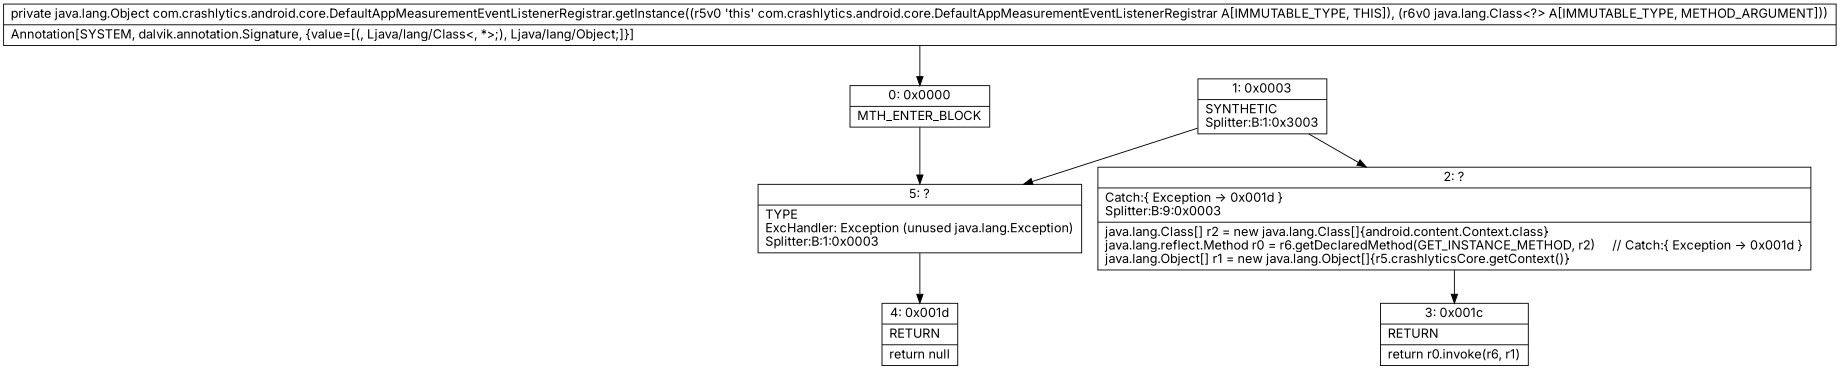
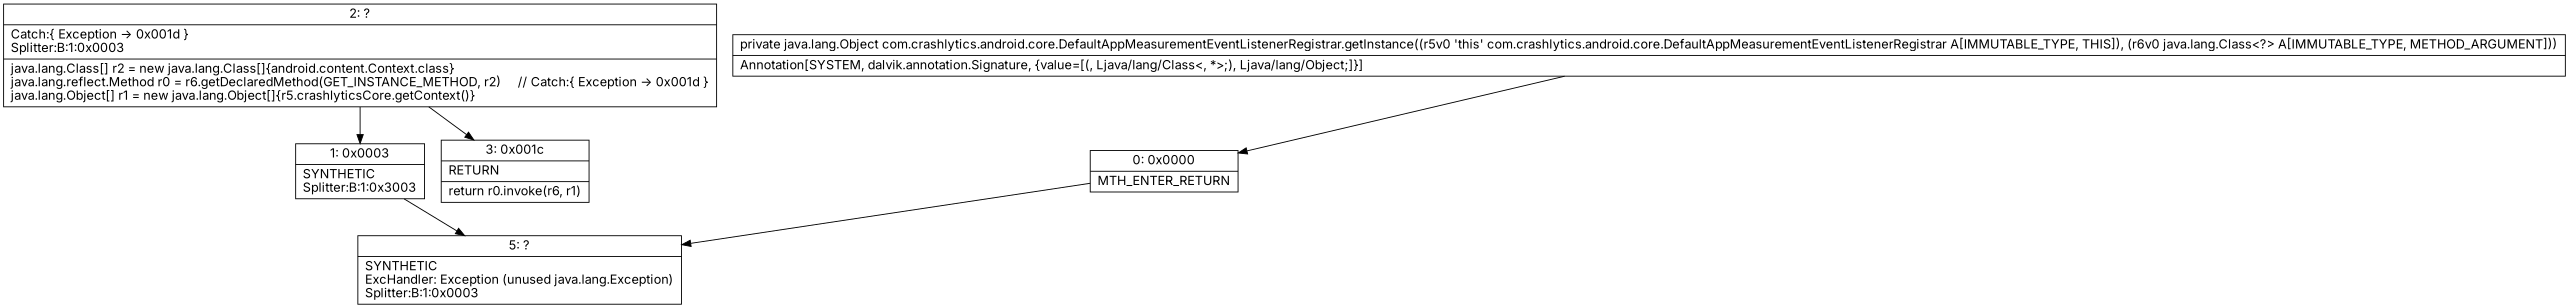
node "0: 0x0000": text "MTH_ENTER_BLOCK" -> "MTH_ENTER_RETURN"
edge "1: 0x0003" -> "2: ?": reversed
node "2: ?": text "Splitter:B:9:0x0003" -> "Splitter:B:1:0x0003"
node "5: ?": text "TYPE" -> "SYNTHETIC"
node "4: 0x001d": removed
